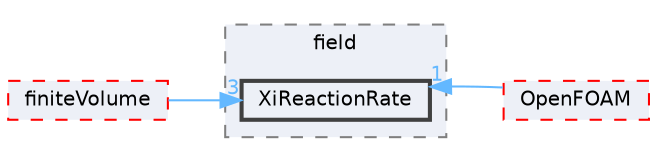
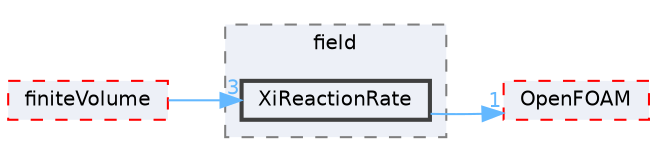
edge "OpenFOAM" -> "XiReactionRate": reversed
